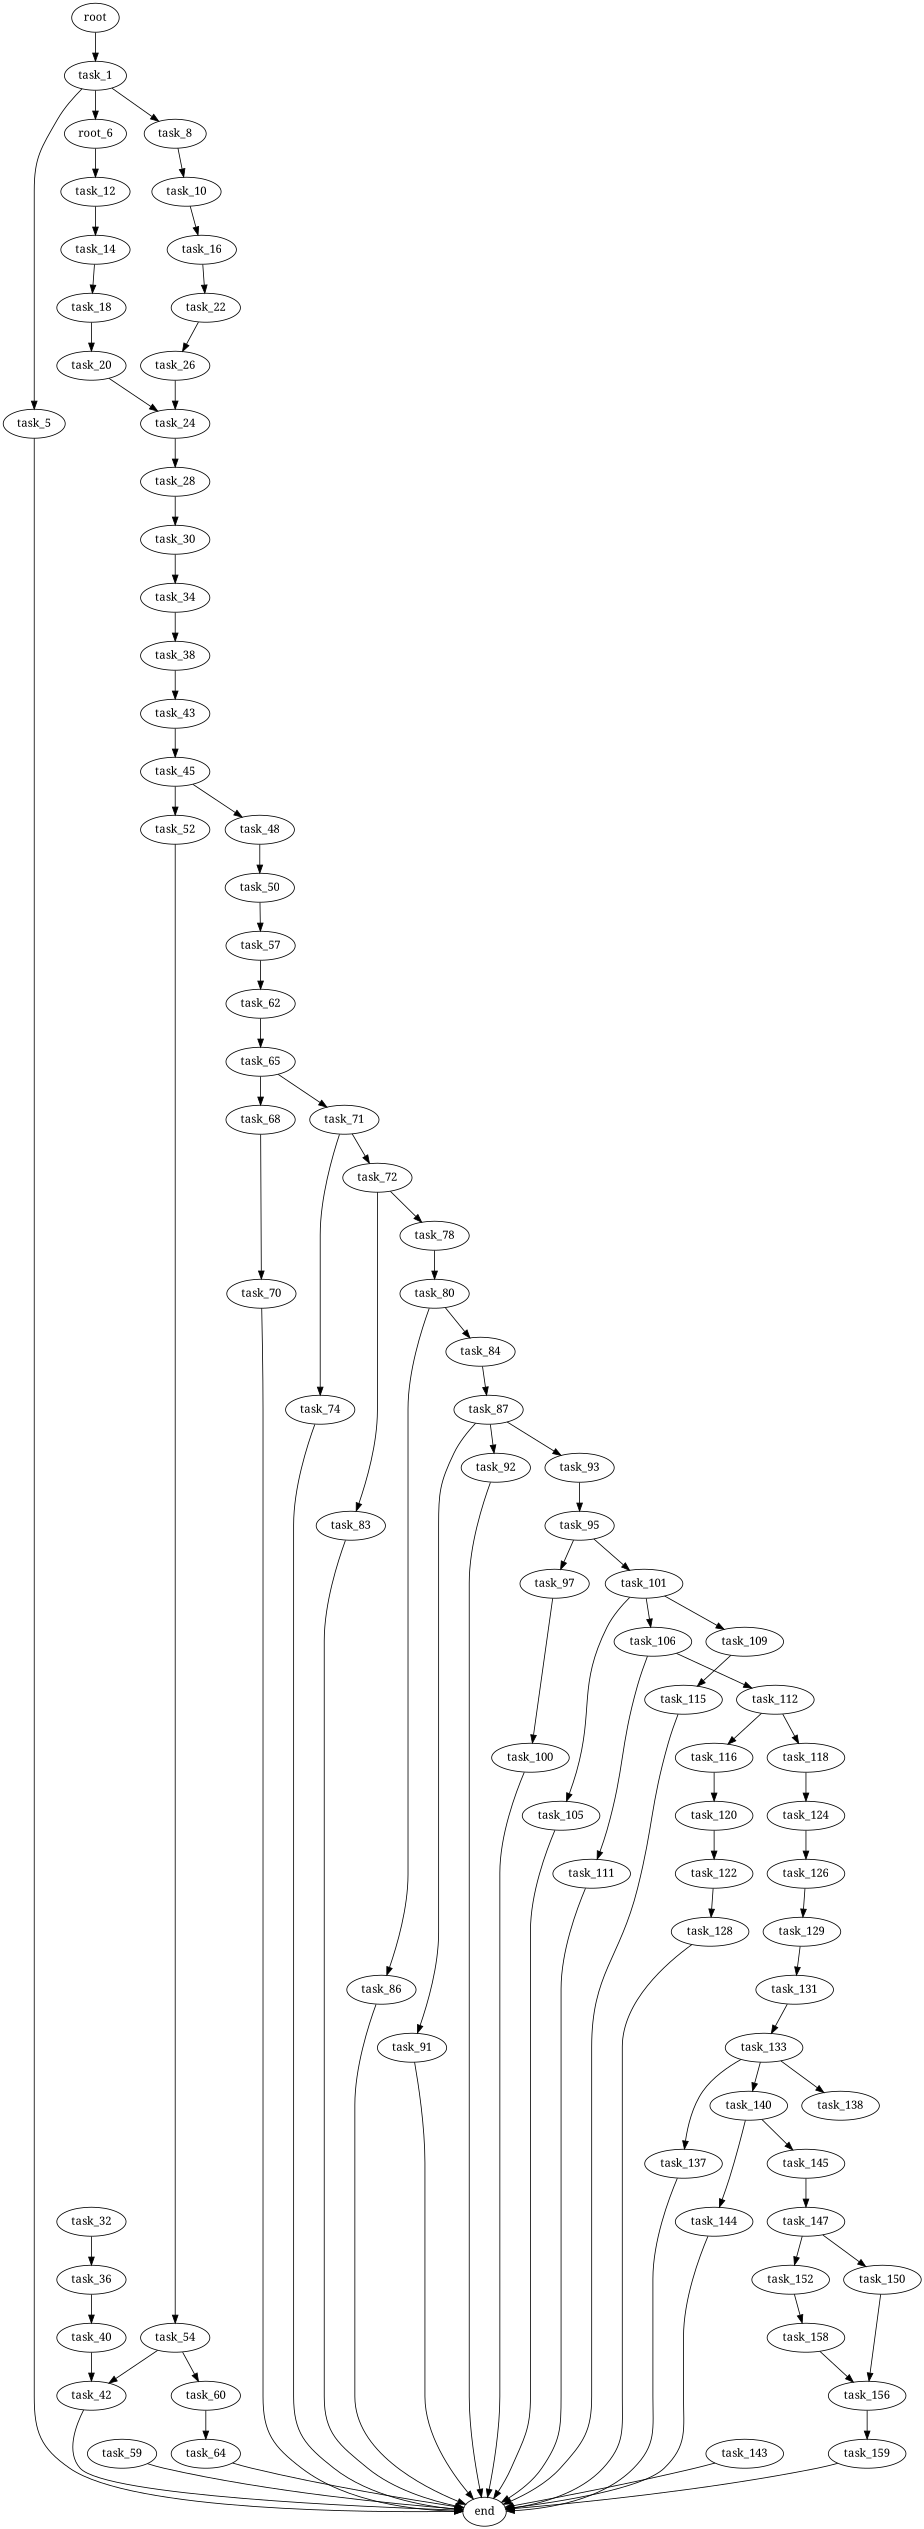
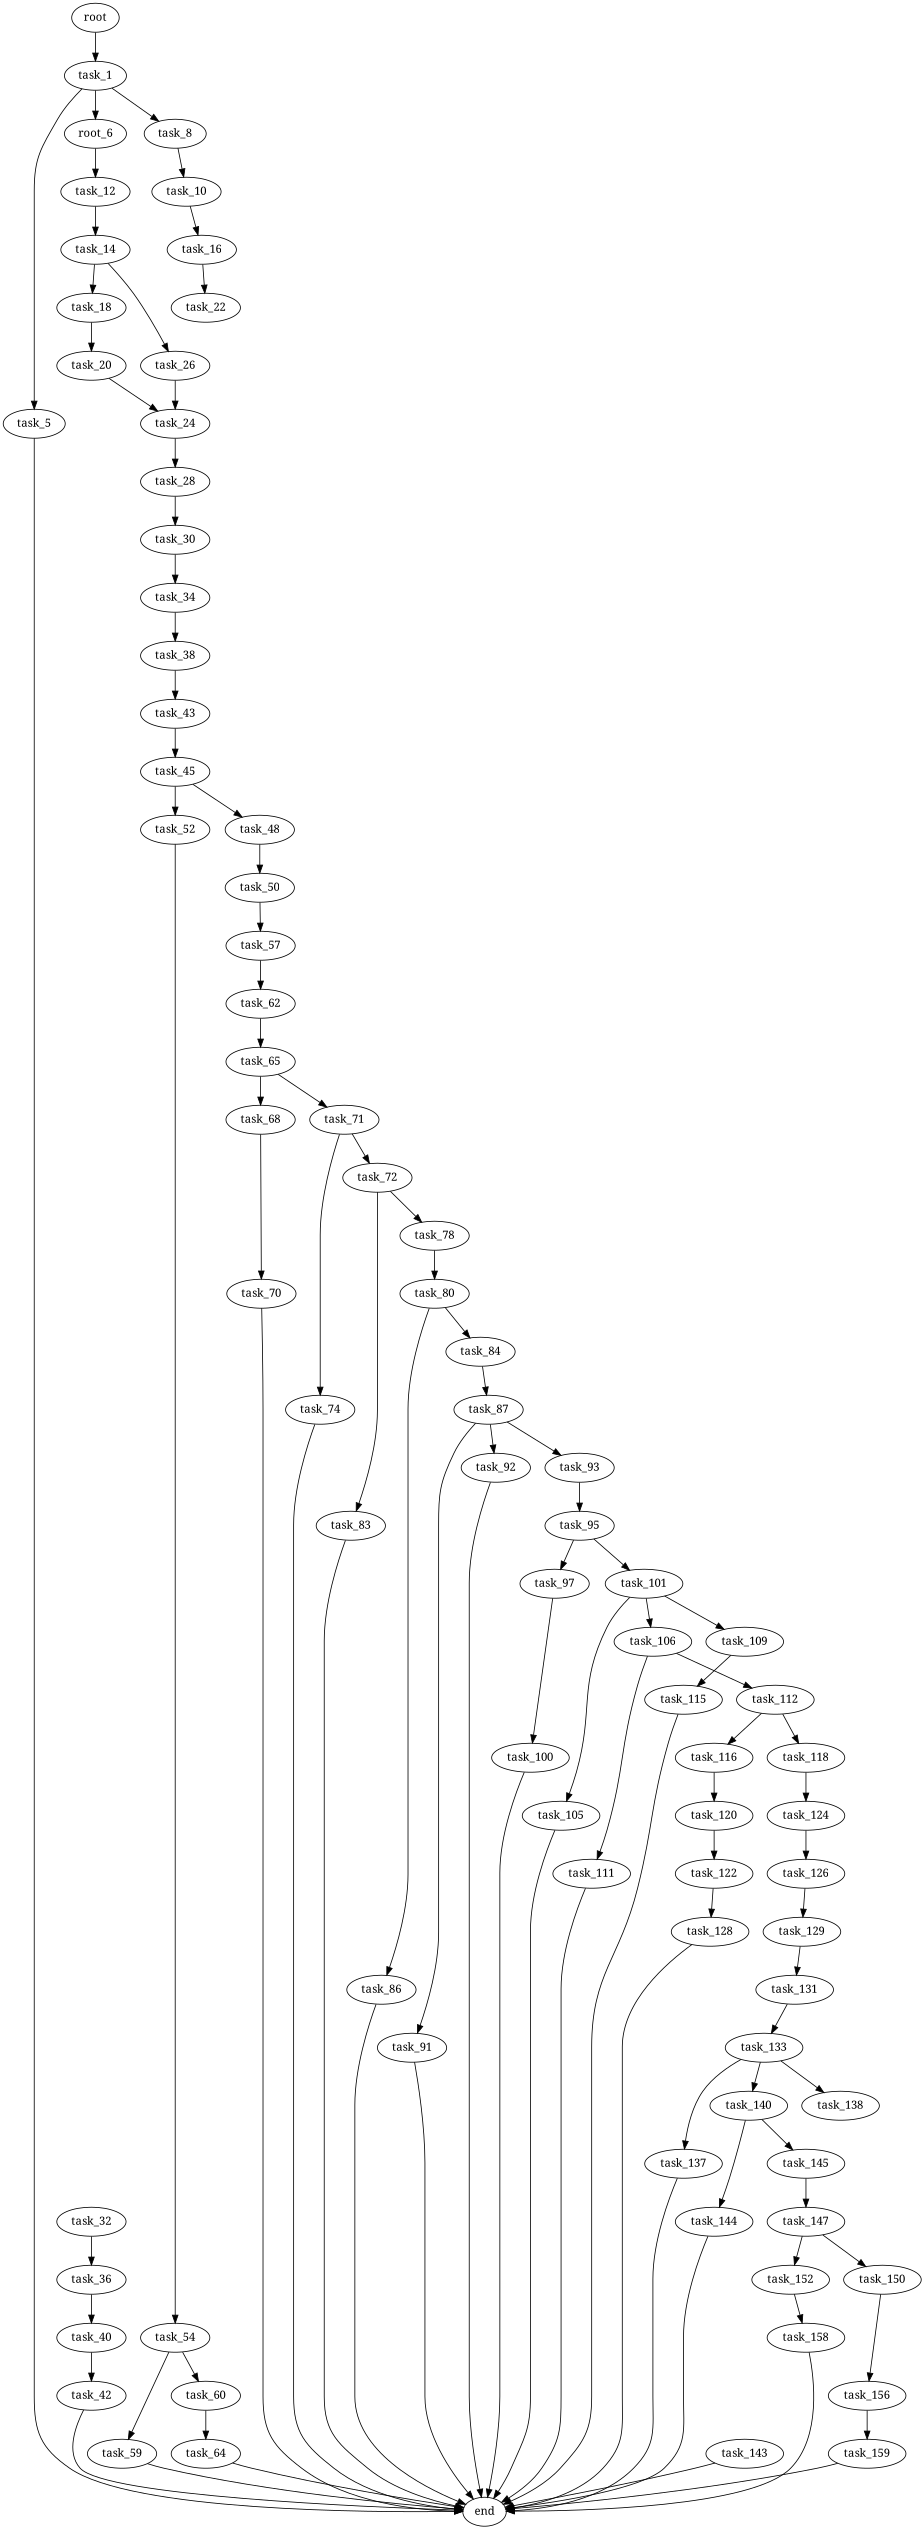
edge "task_22" -> "task_26": now "task_14" -> "task_26"
edge "task_54" -> "task_42": now "task_54" -> "task_59"
edge "task_158" -> "task_156": now "task_158" -> "end"
